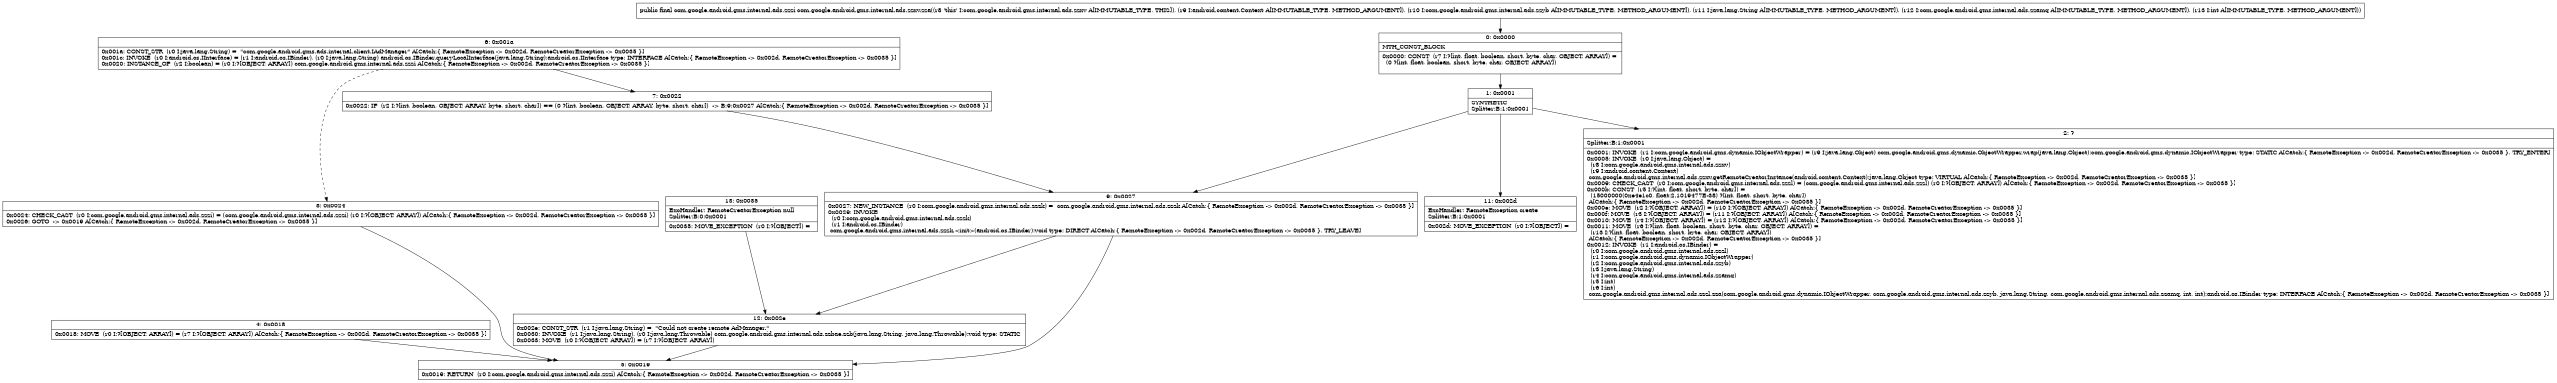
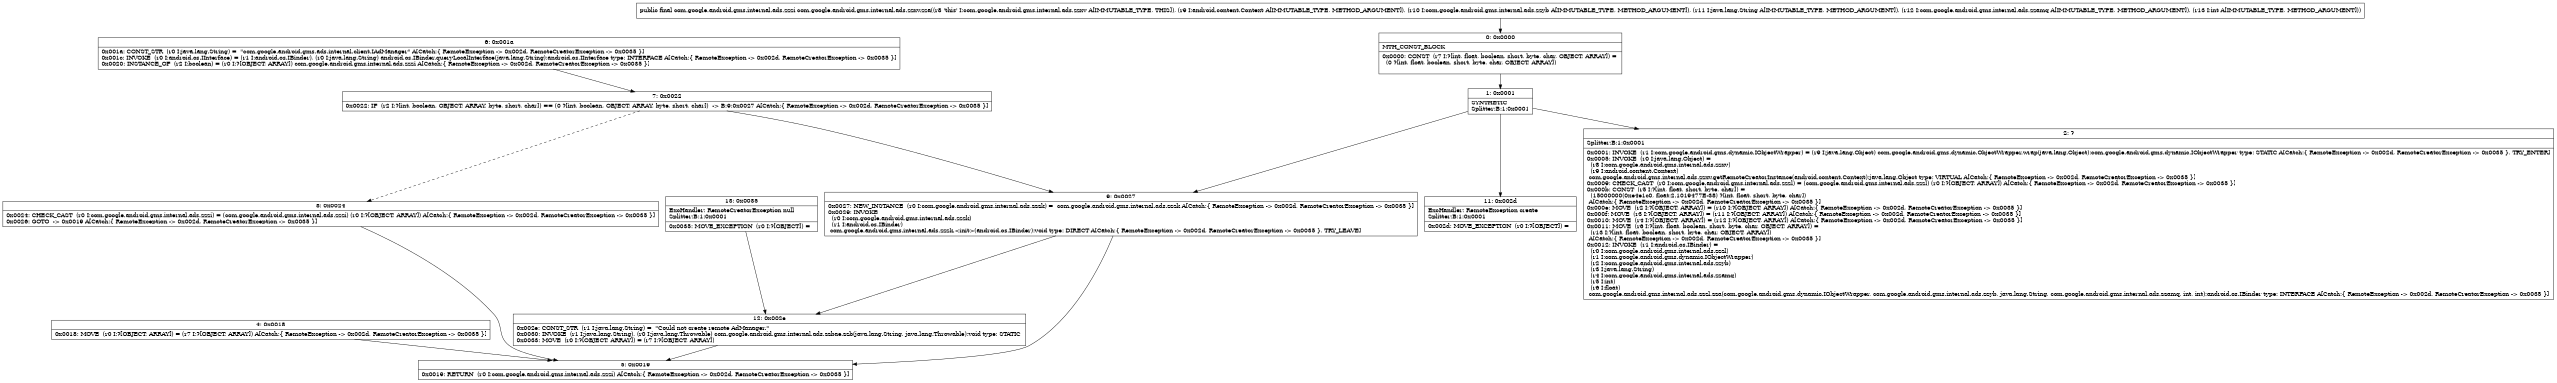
edge "6: 0x001a" -> "8: 0x0024": now "7: 0x0022" -> "8: 0x0024"
node "13: 0x0035": text "Splitter:B:0:0x0001" -> "Splitter:B:1:0x0001"
node "2: ?": text "(r6 I:int)" -> "(r6 I:float)"
